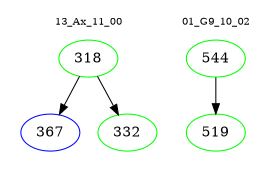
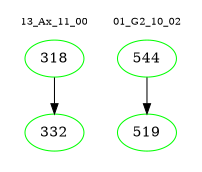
cluster "01_G9_10_02": label "01_G9_10_02" -> "01_G2_10_02"
node "367": removed
